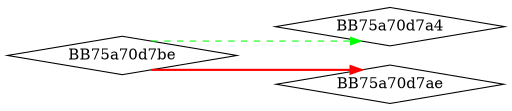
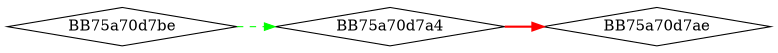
edge "BB75a70d7be" -> "BB75a70d7ae": now "BB75a70d7a4" -> "BB75a70d7ae"
